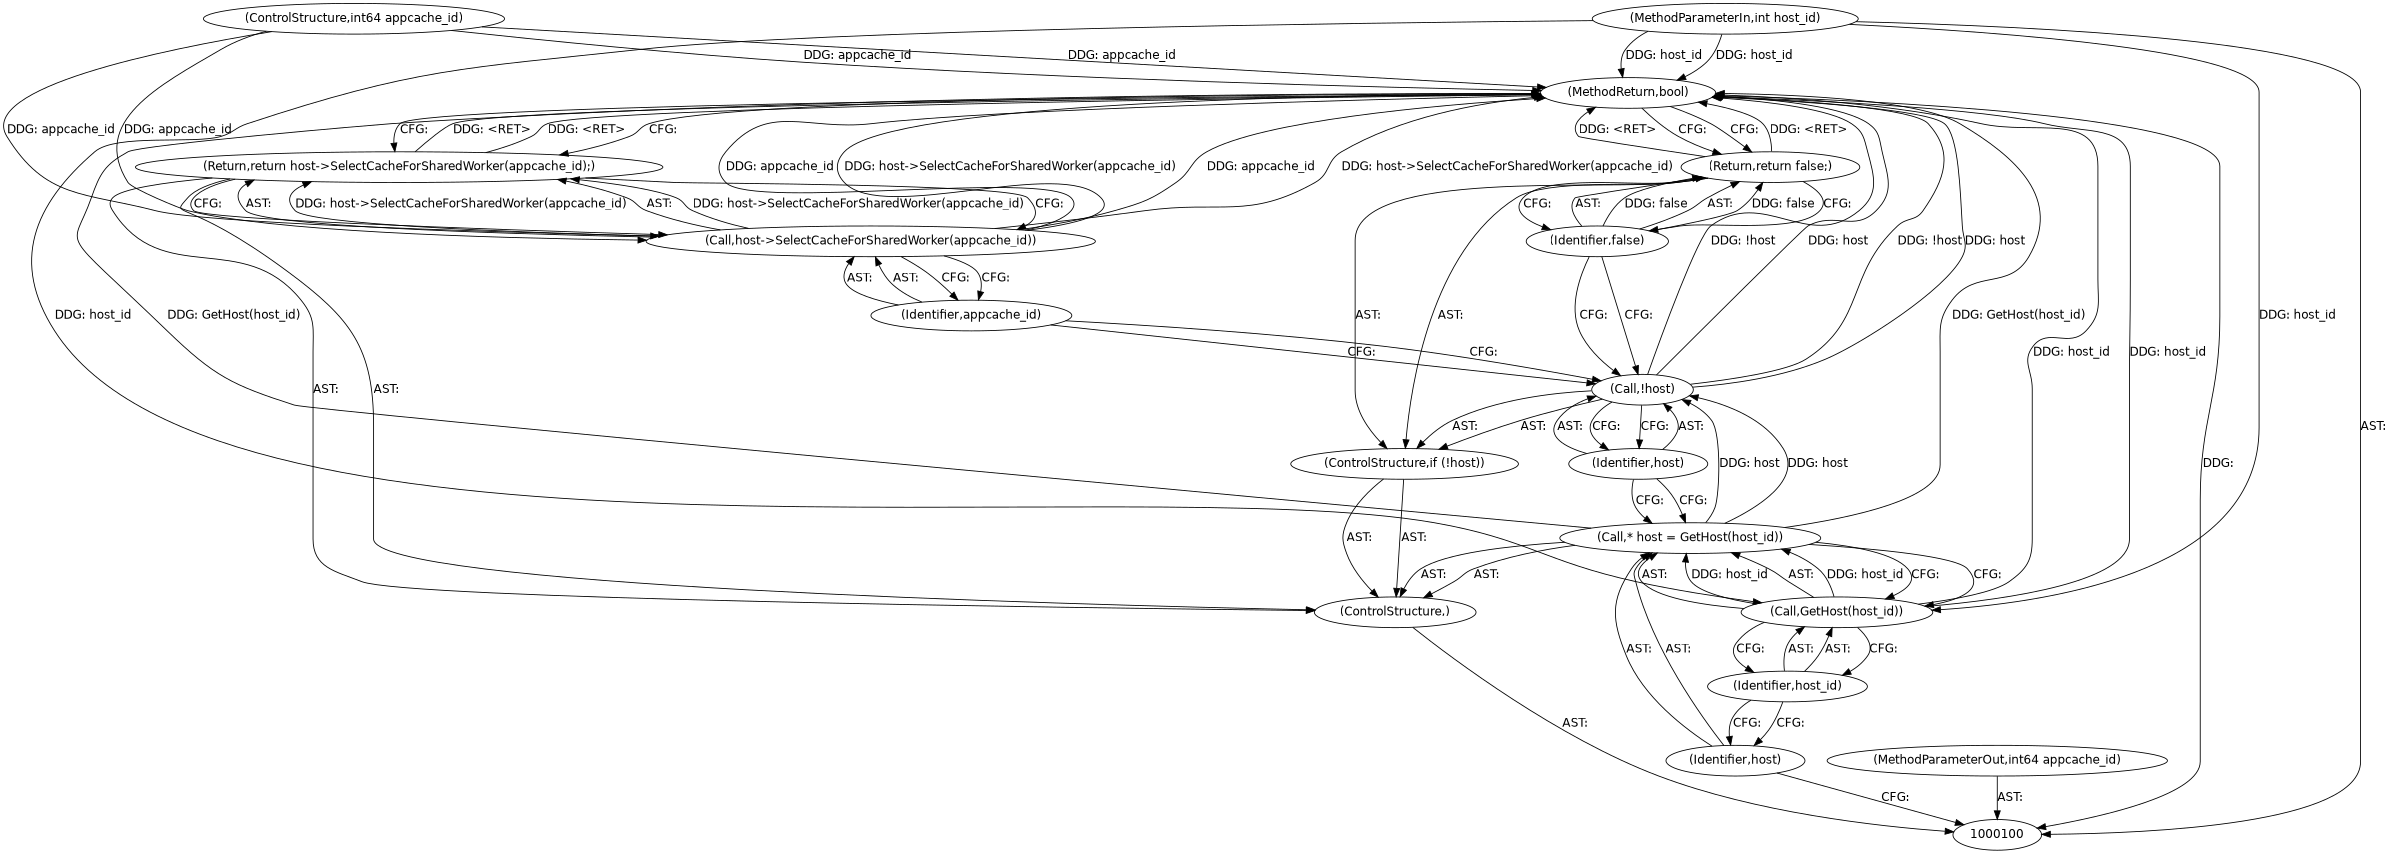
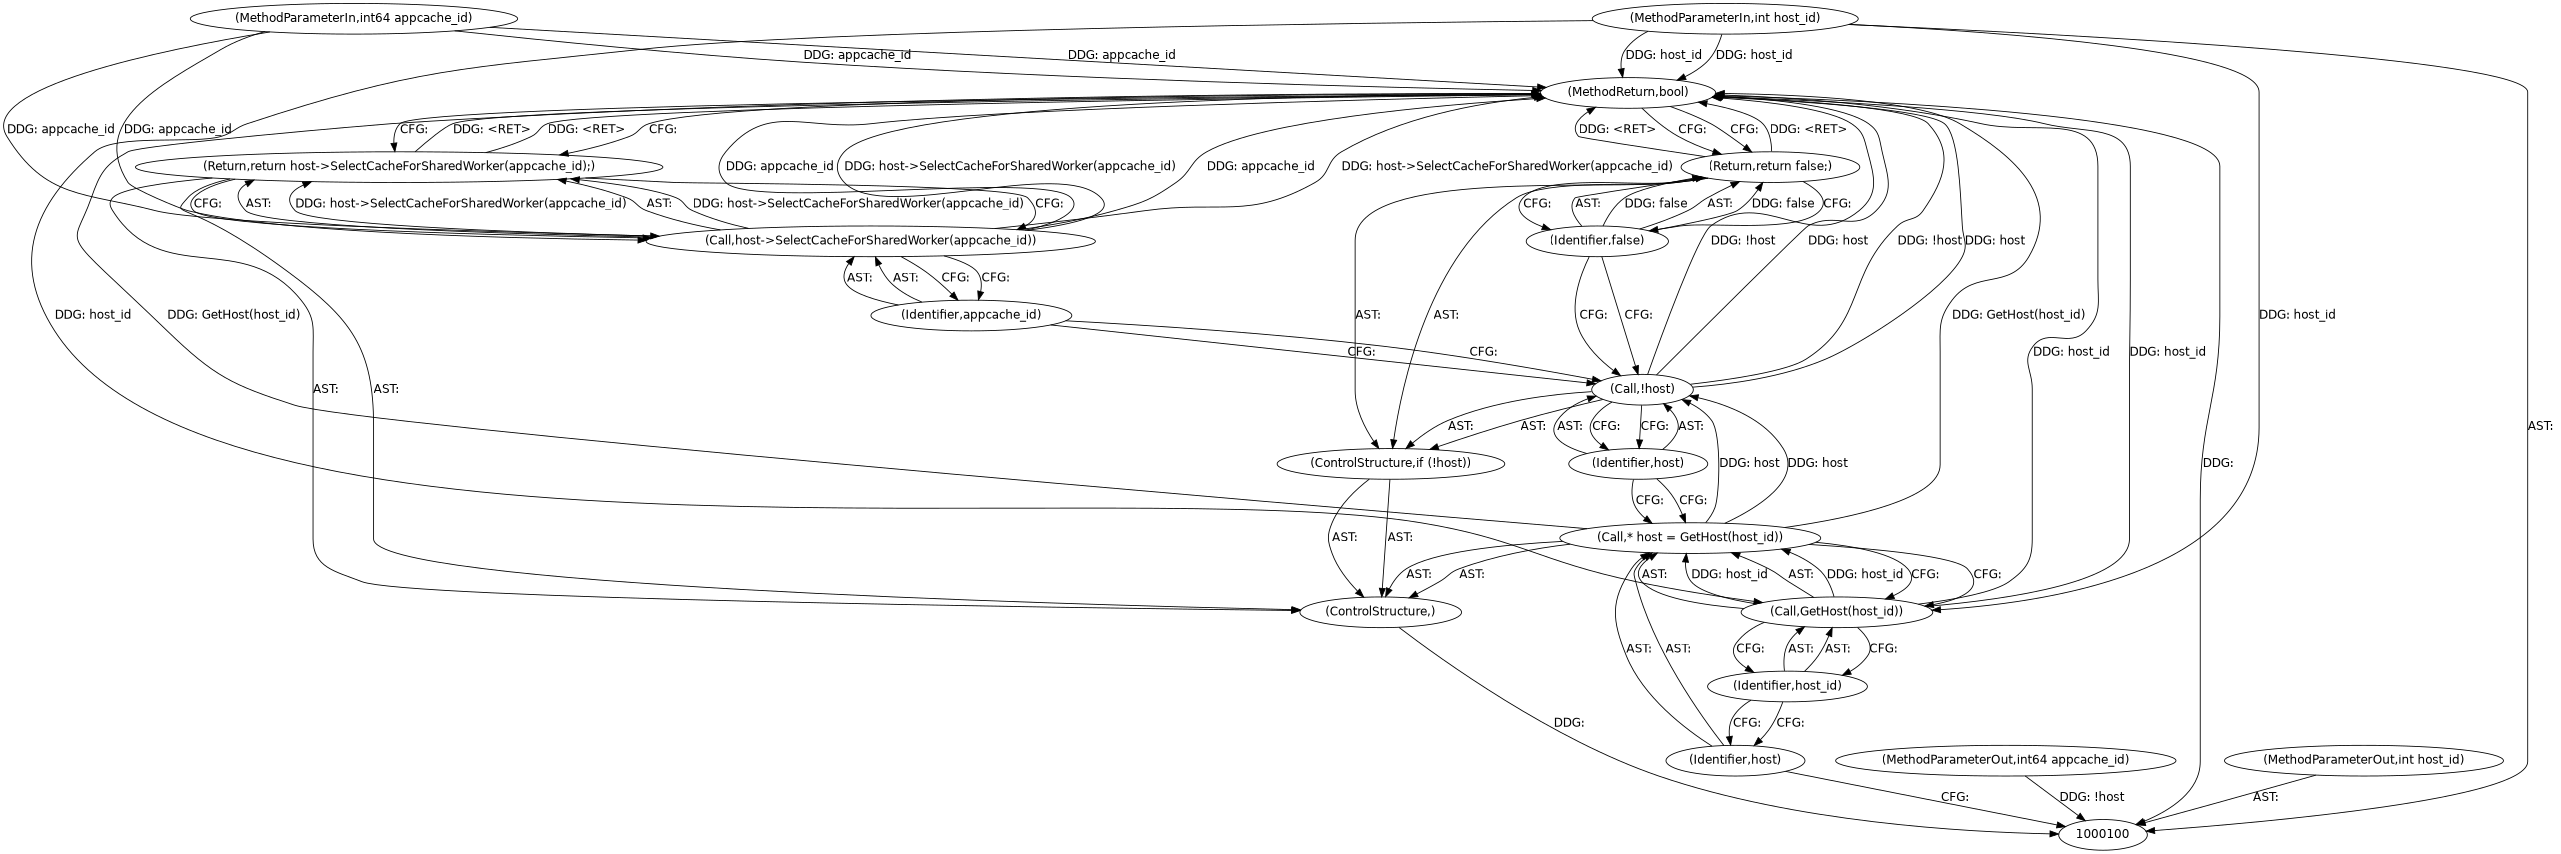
node "(ControlStructure,int64 appcache_id)": label "(ControlStructure,int64 appcache_id)" -> "(MethodParameterIn,int64 appcache_id)"
edge "(ControlStructure,)" -> "1000100": label "AST: " -> "DDG: "
node "(MethodParameterOut,int host_id)": added
edge "(MethodParameterOut,int64 appcache_id)" -> "1000100": label "AST: " -> "DDG: !host"
